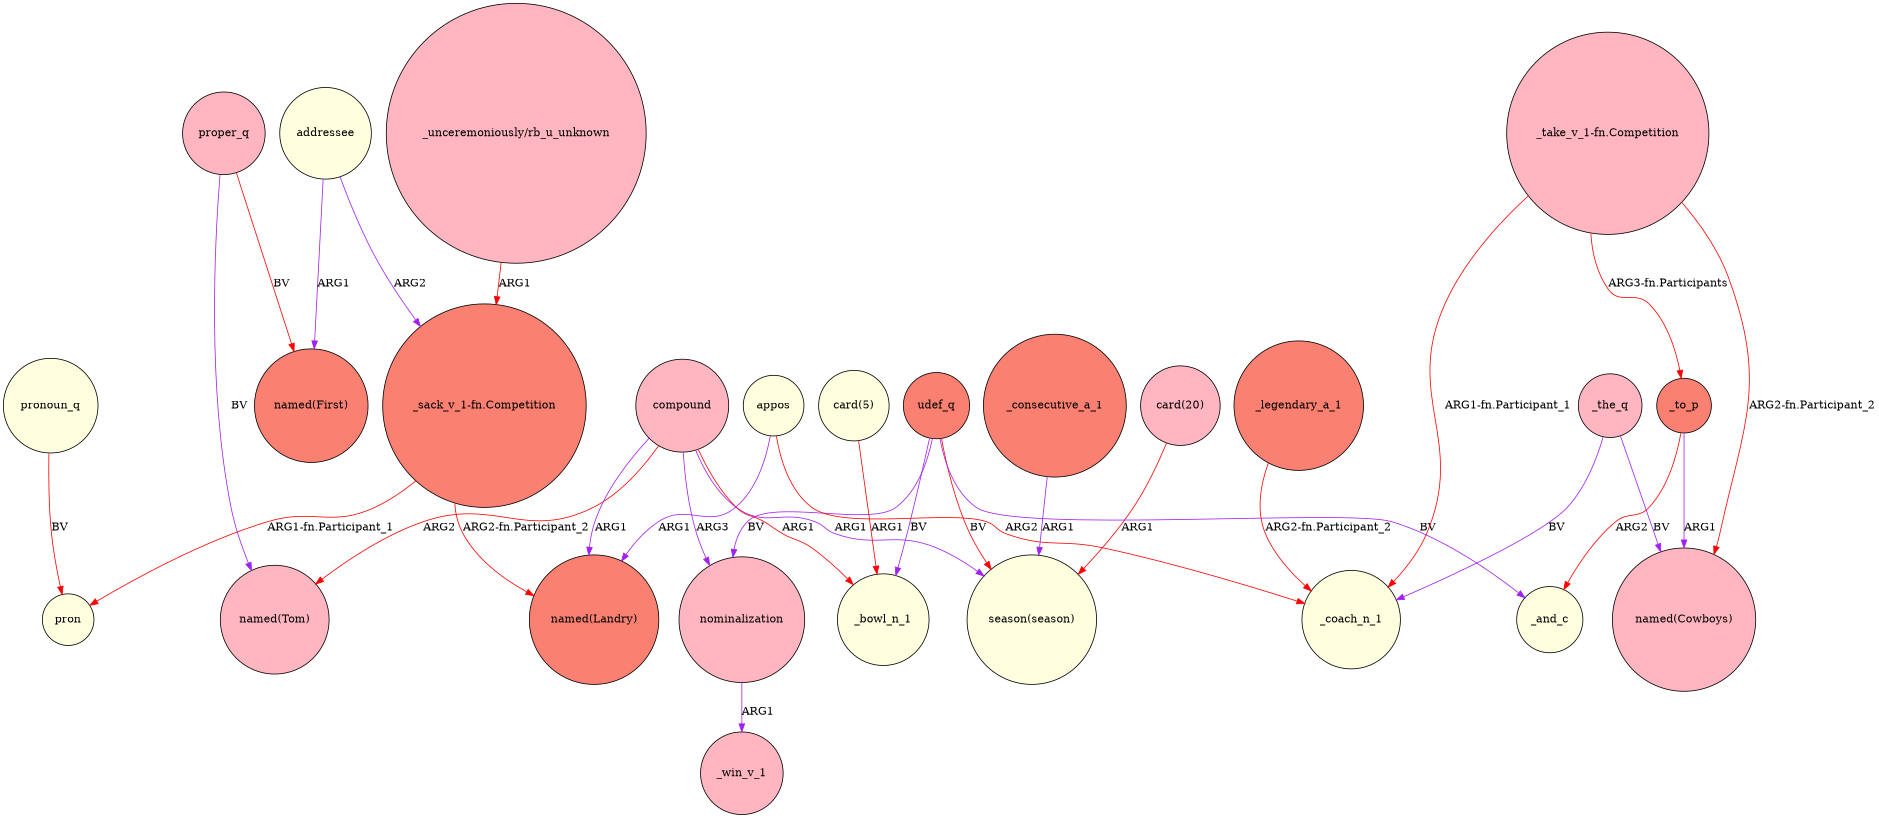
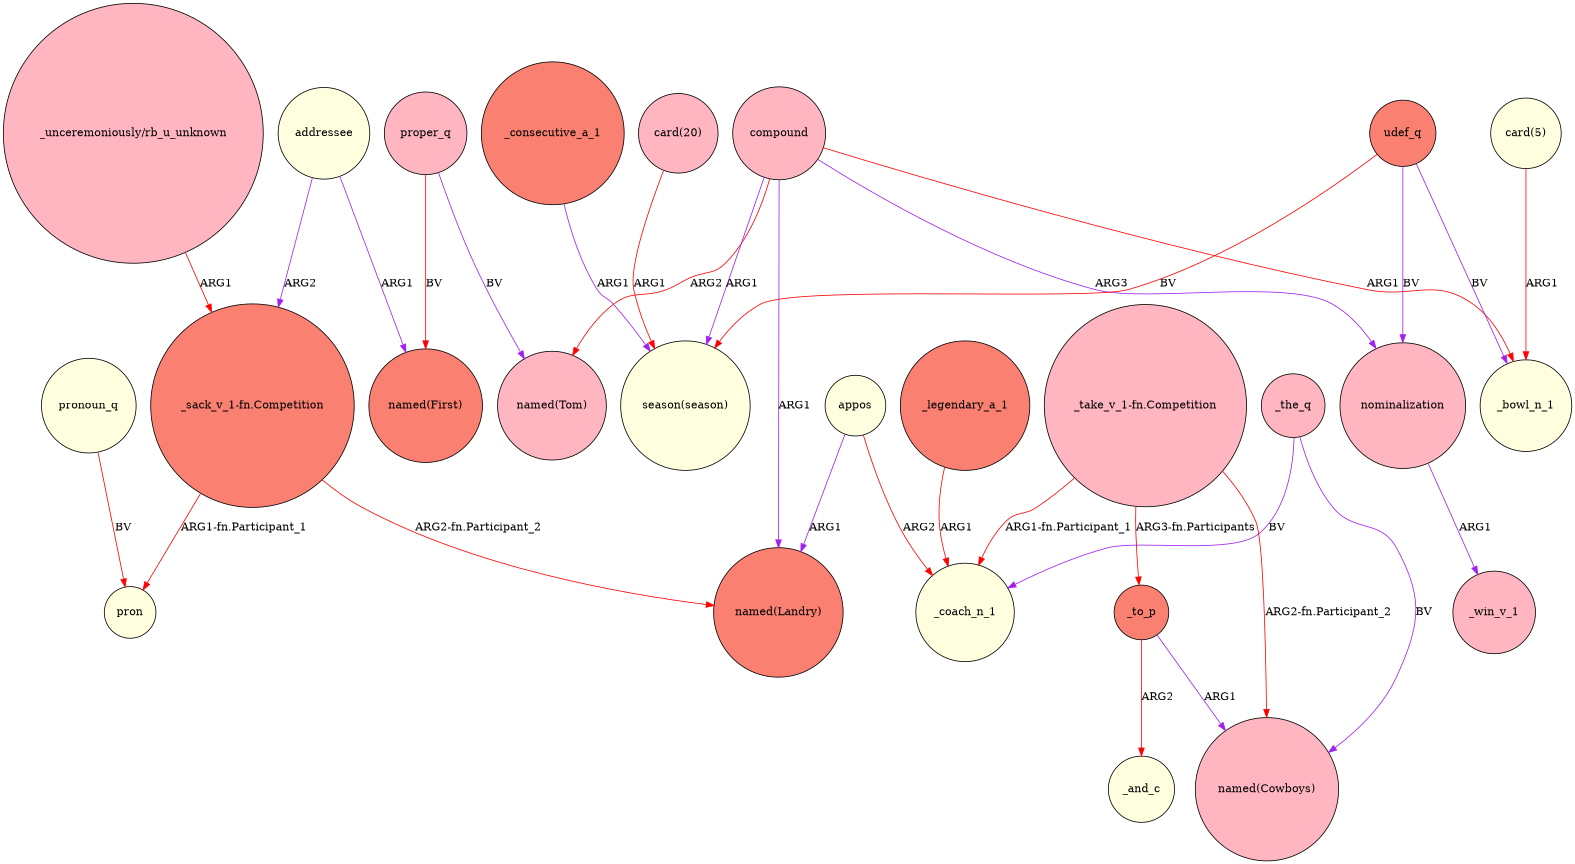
edge "udef_q" -> "_and_c": removed, label "BV"
edge "_legendary_a_1" -> "_coach_n_1": label "ARG2-fn.Participant_2" -> "ARG1"
